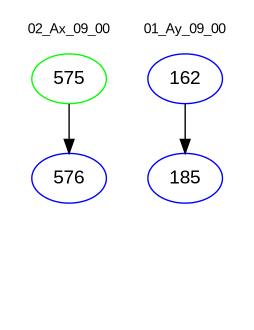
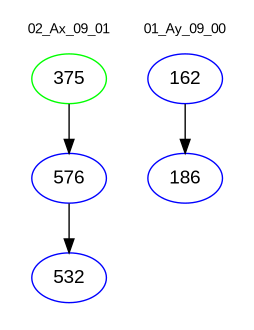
cluster "02_Ax_09_00": label "02_Ax_09_00" -> "02_Ax_09_01"
node "575": label "575" -> "375"
node "185": label "185" -> "186"
node "532": added
